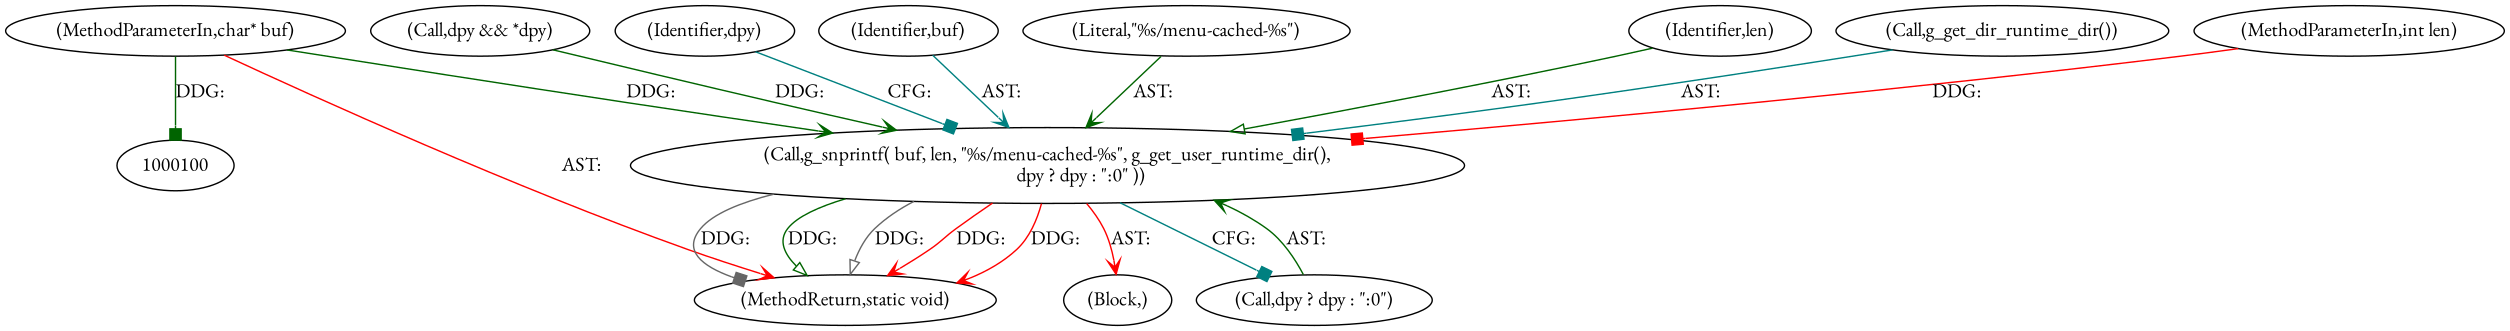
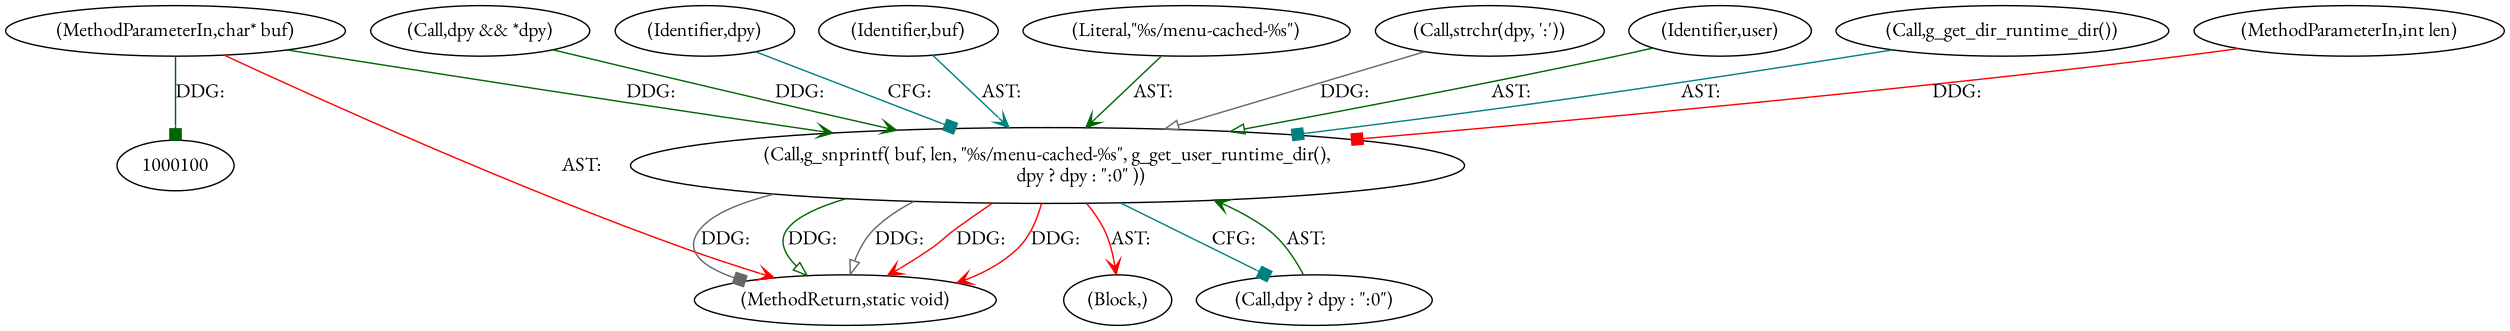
node "(Call,strchr(dpy, ':'))": added
node "(Identifier,len)": label "(Identifier,len)" -> "(Identifier,user)"
